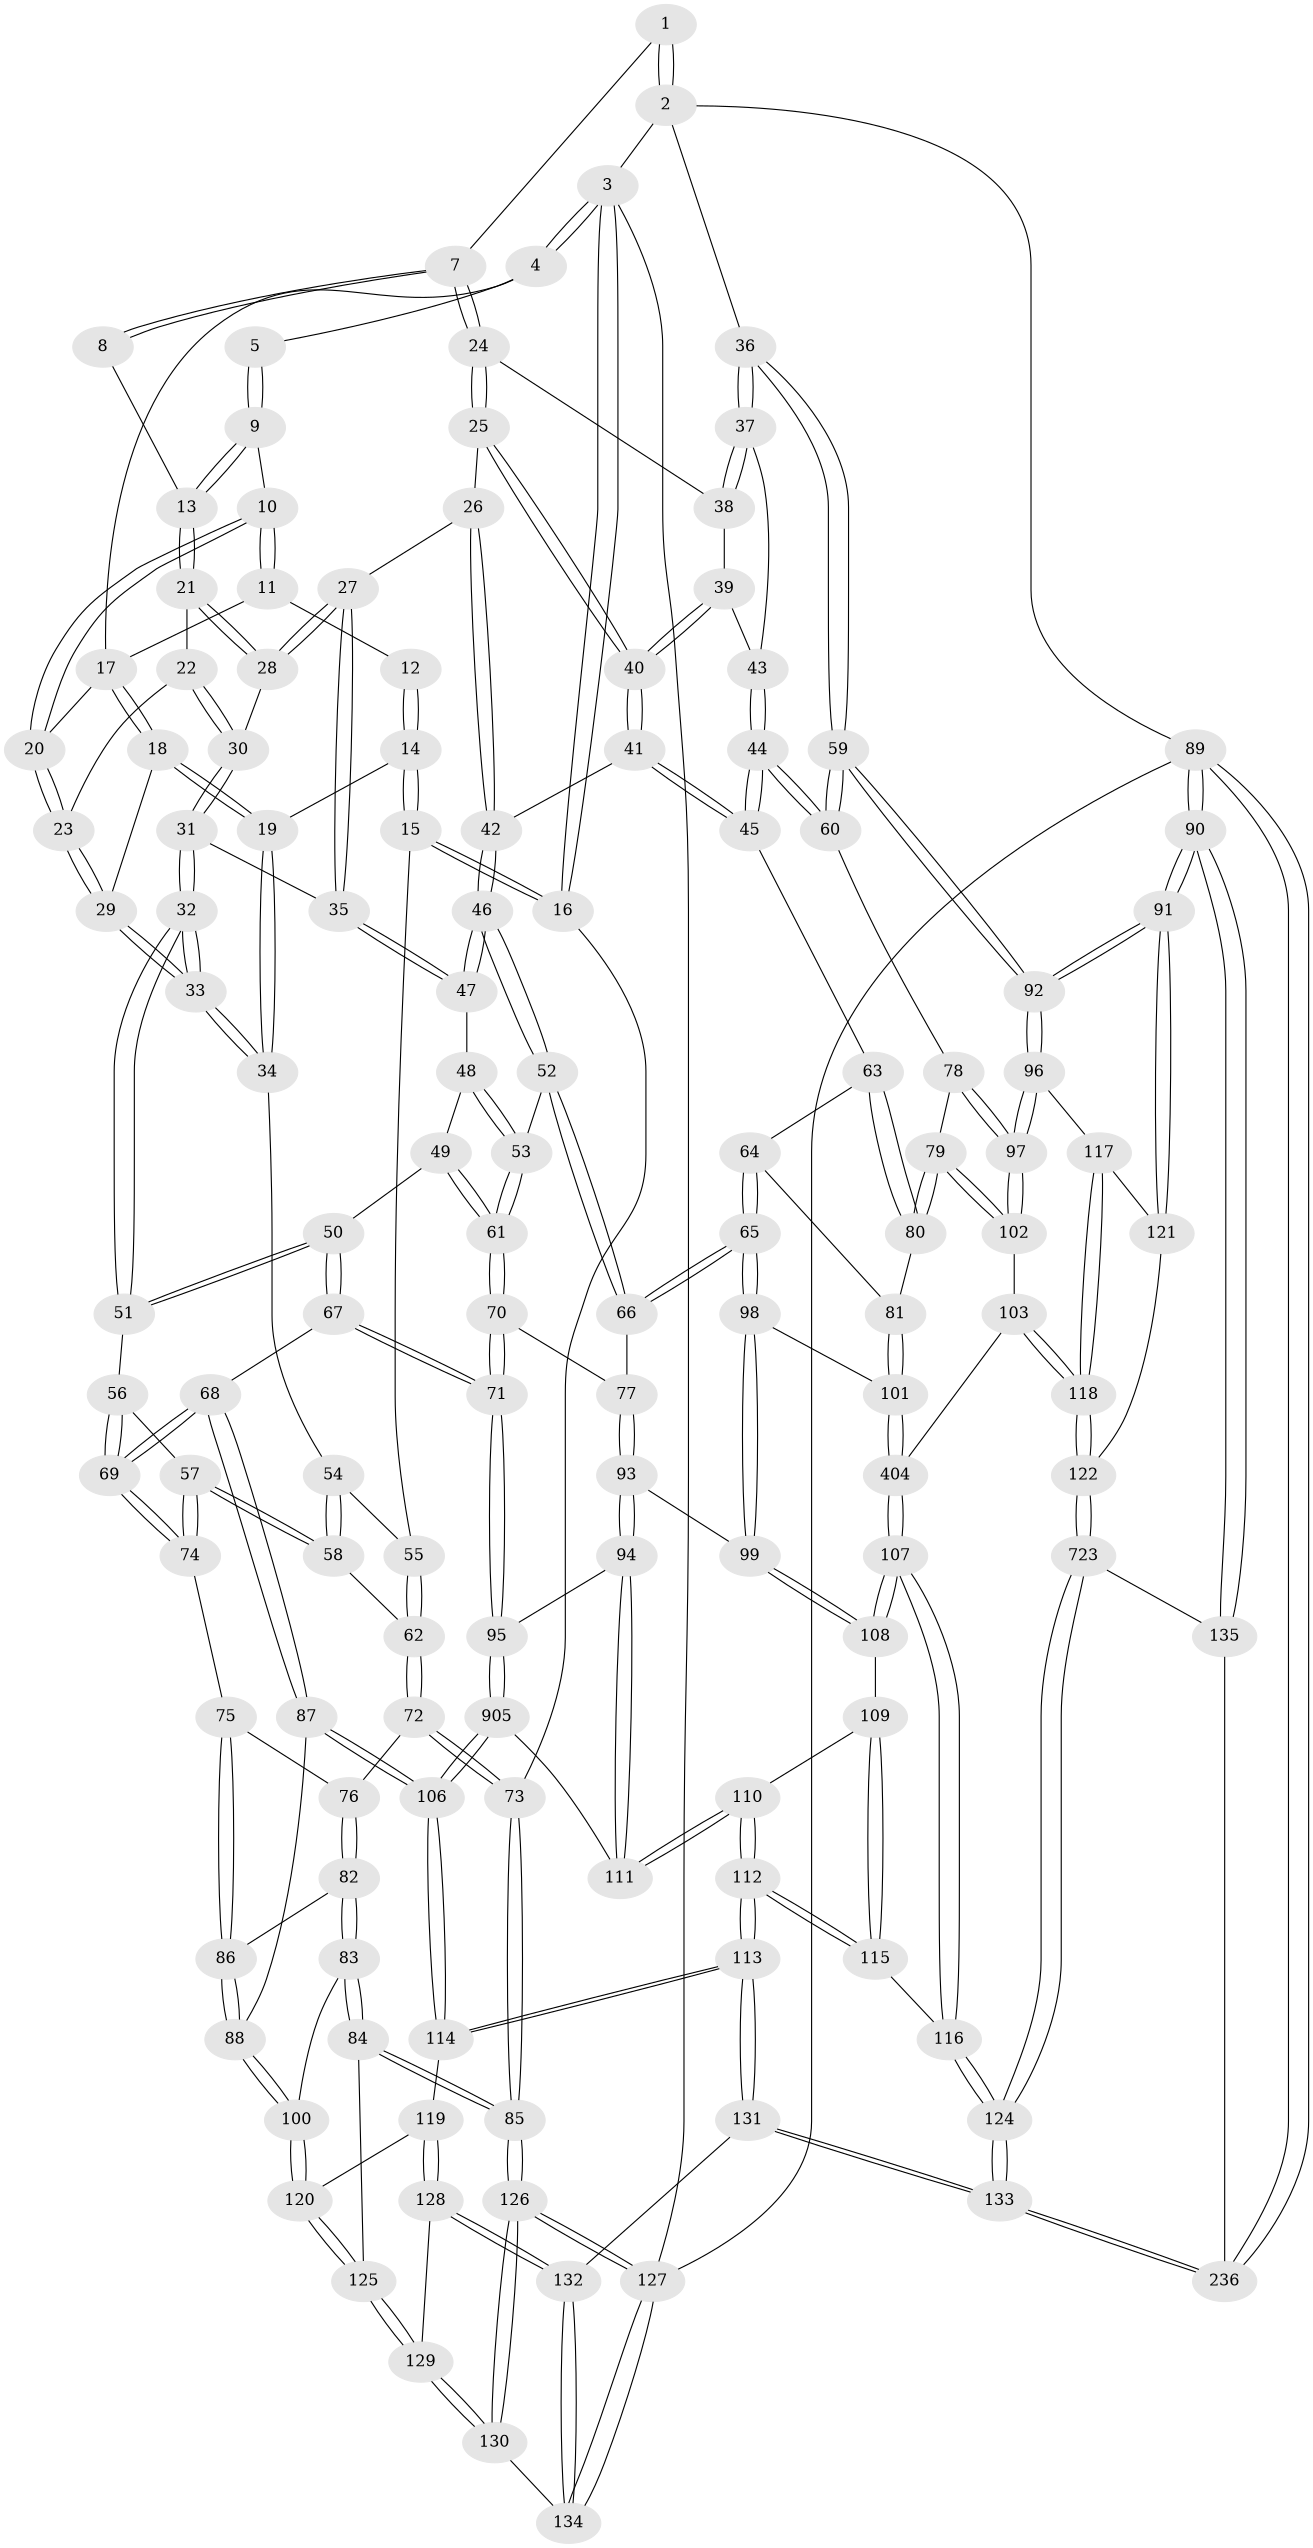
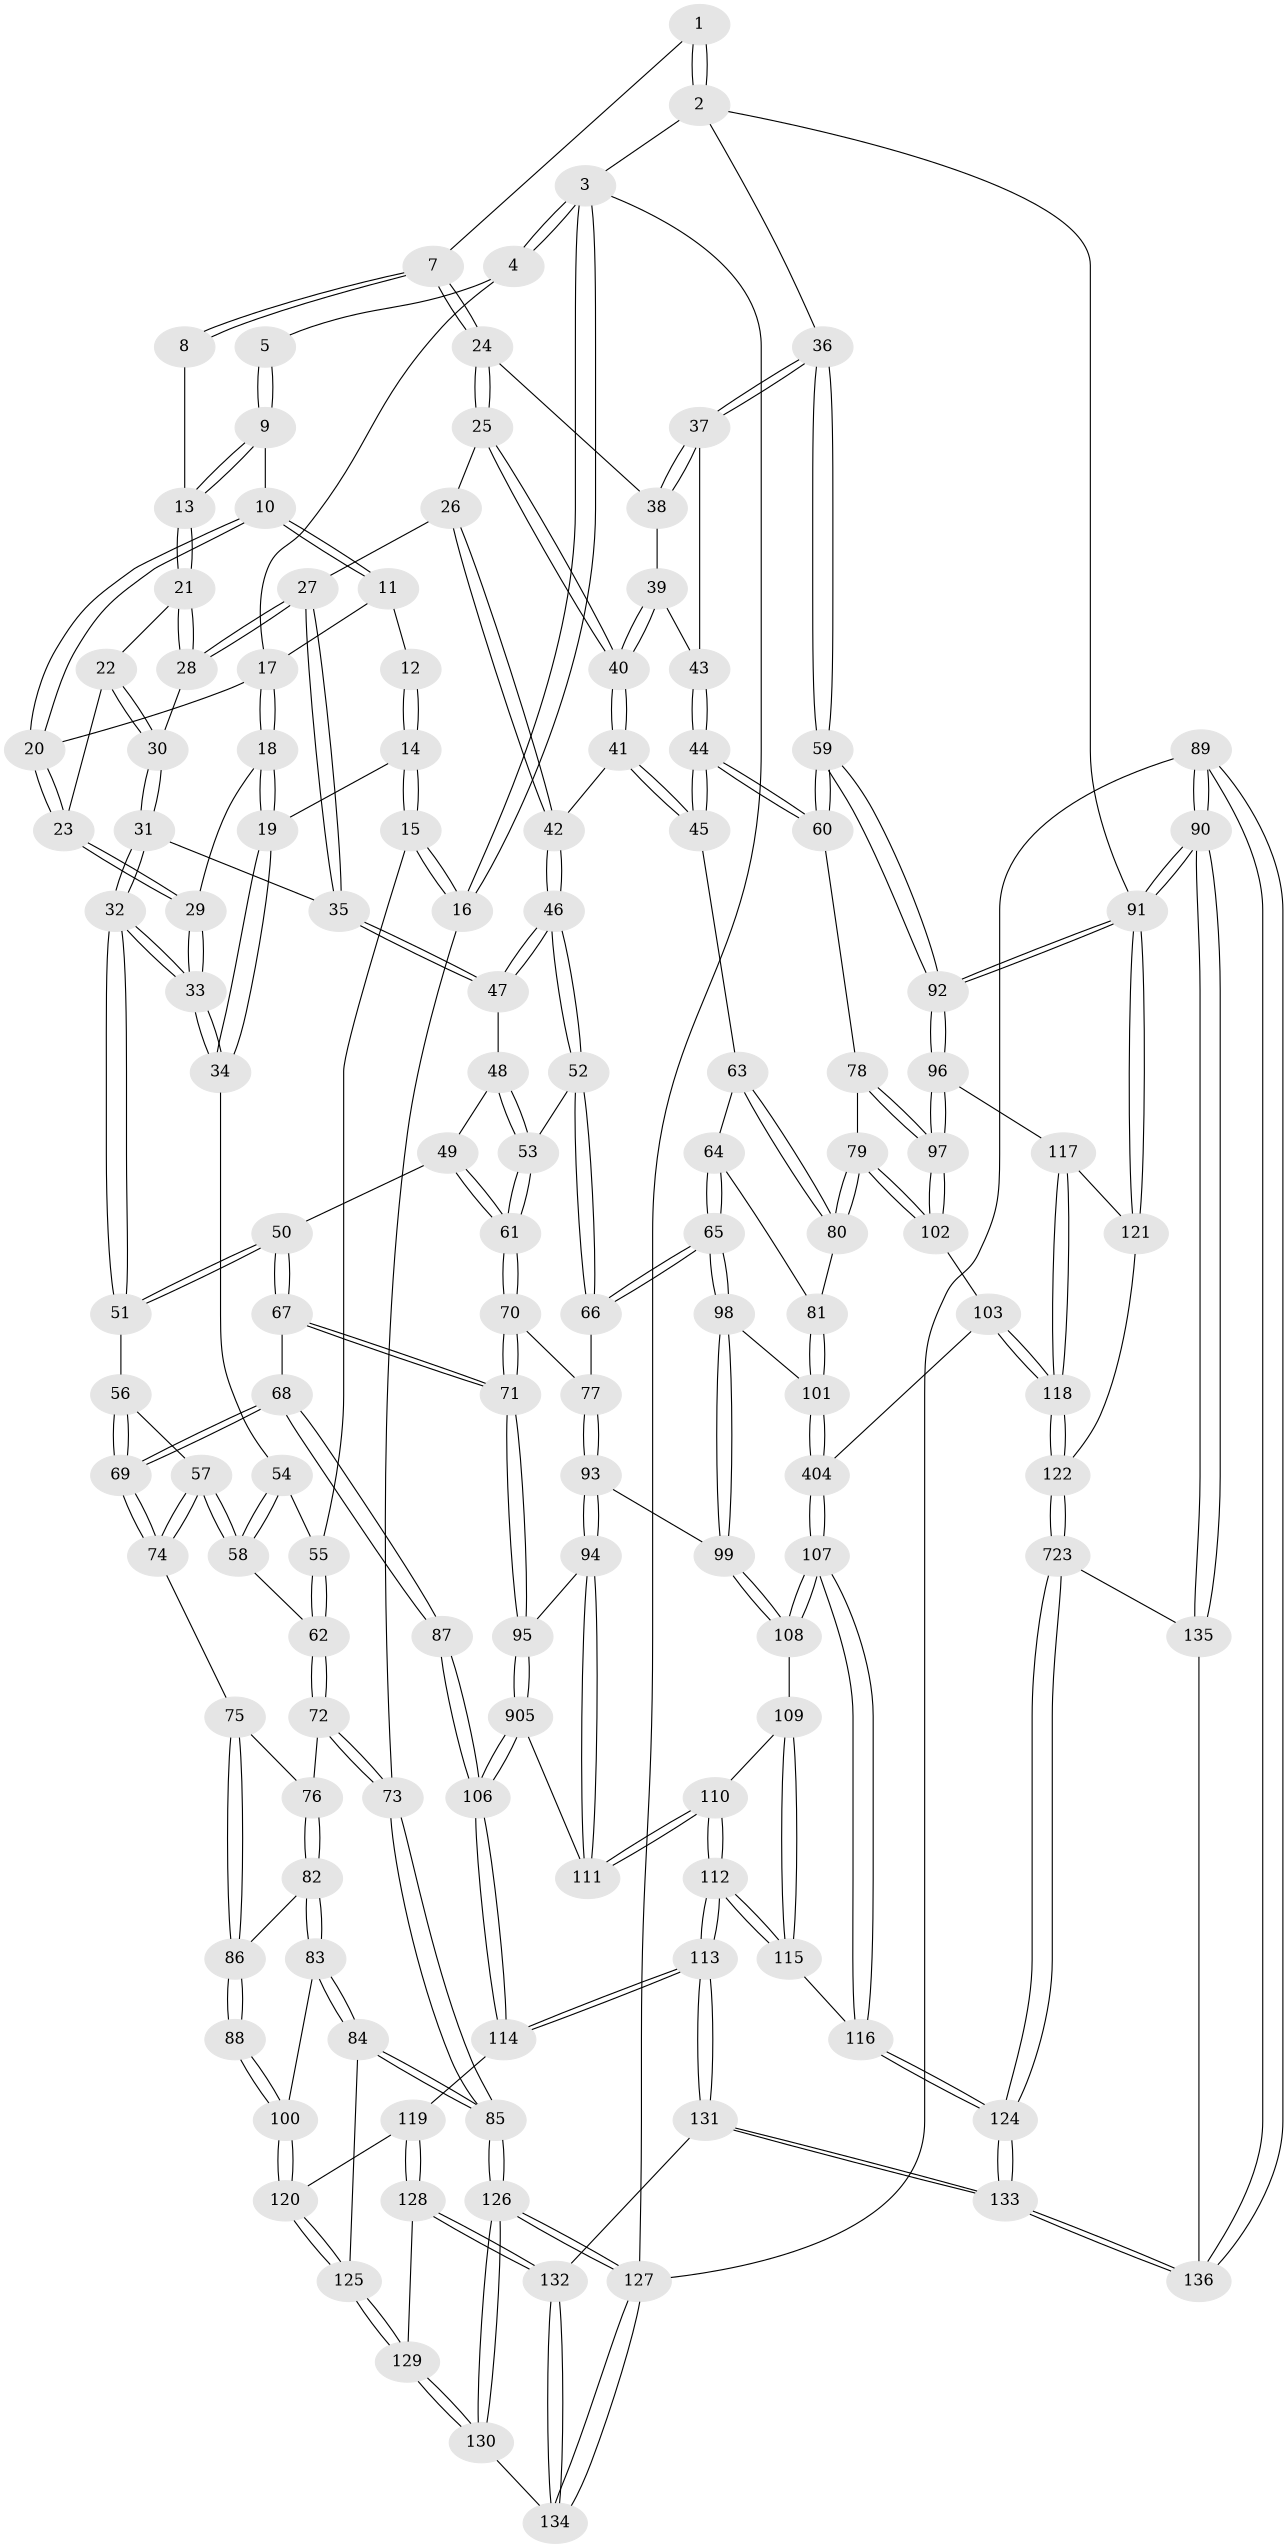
edge "2" -- "89": now "2" -- "91"
edge "87" -- "88": removed
node "236": label "236" -> "136"
